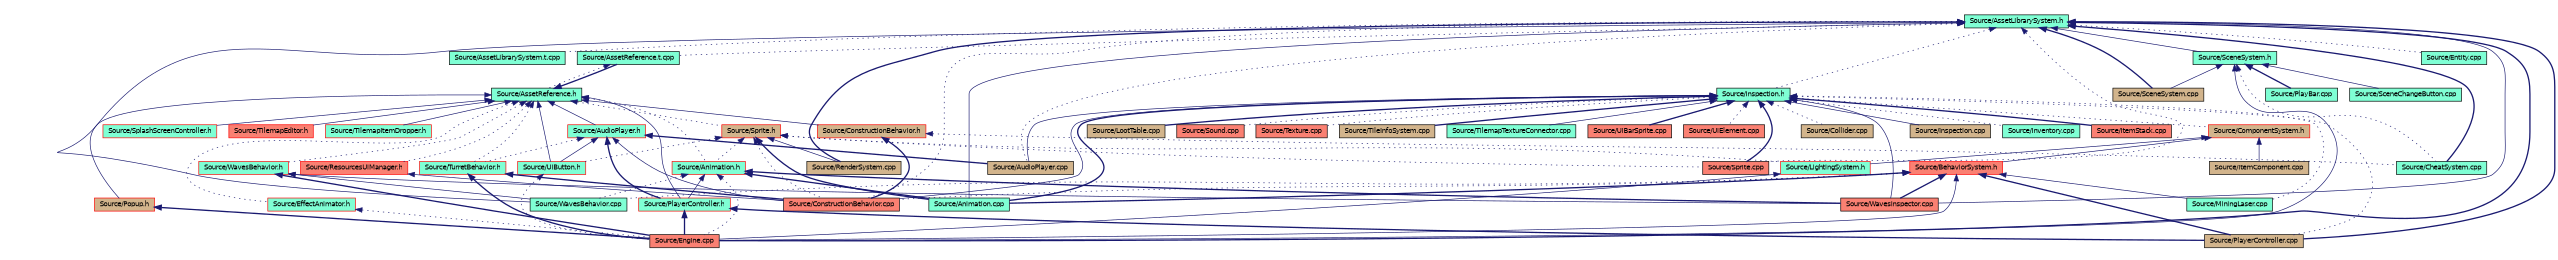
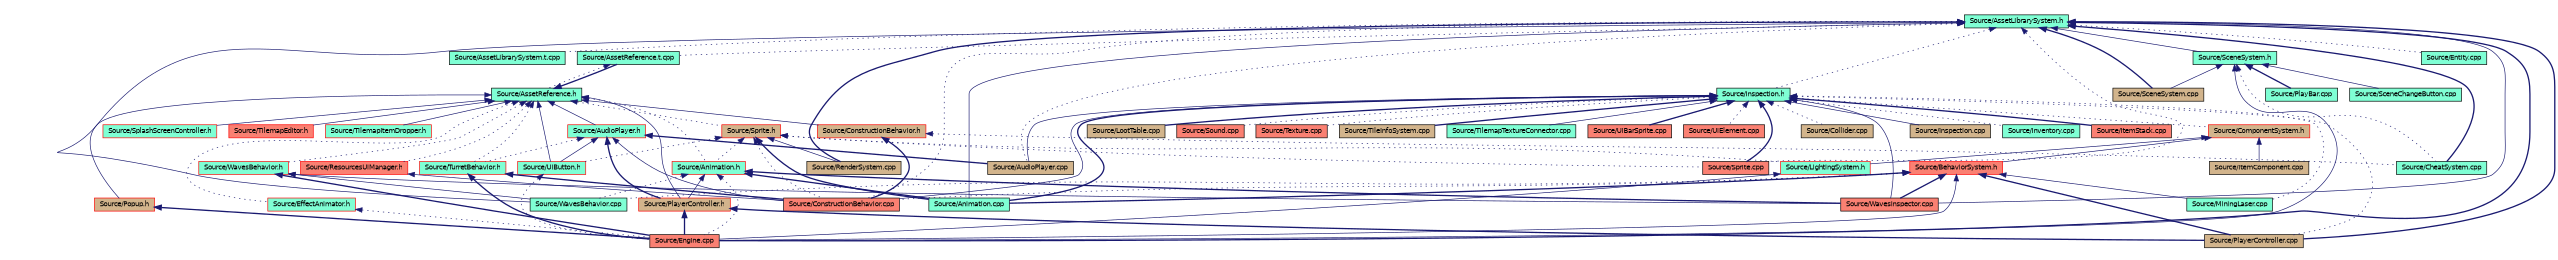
node "Source/PlayerController.h": fillcolor aquamarine -> tan
